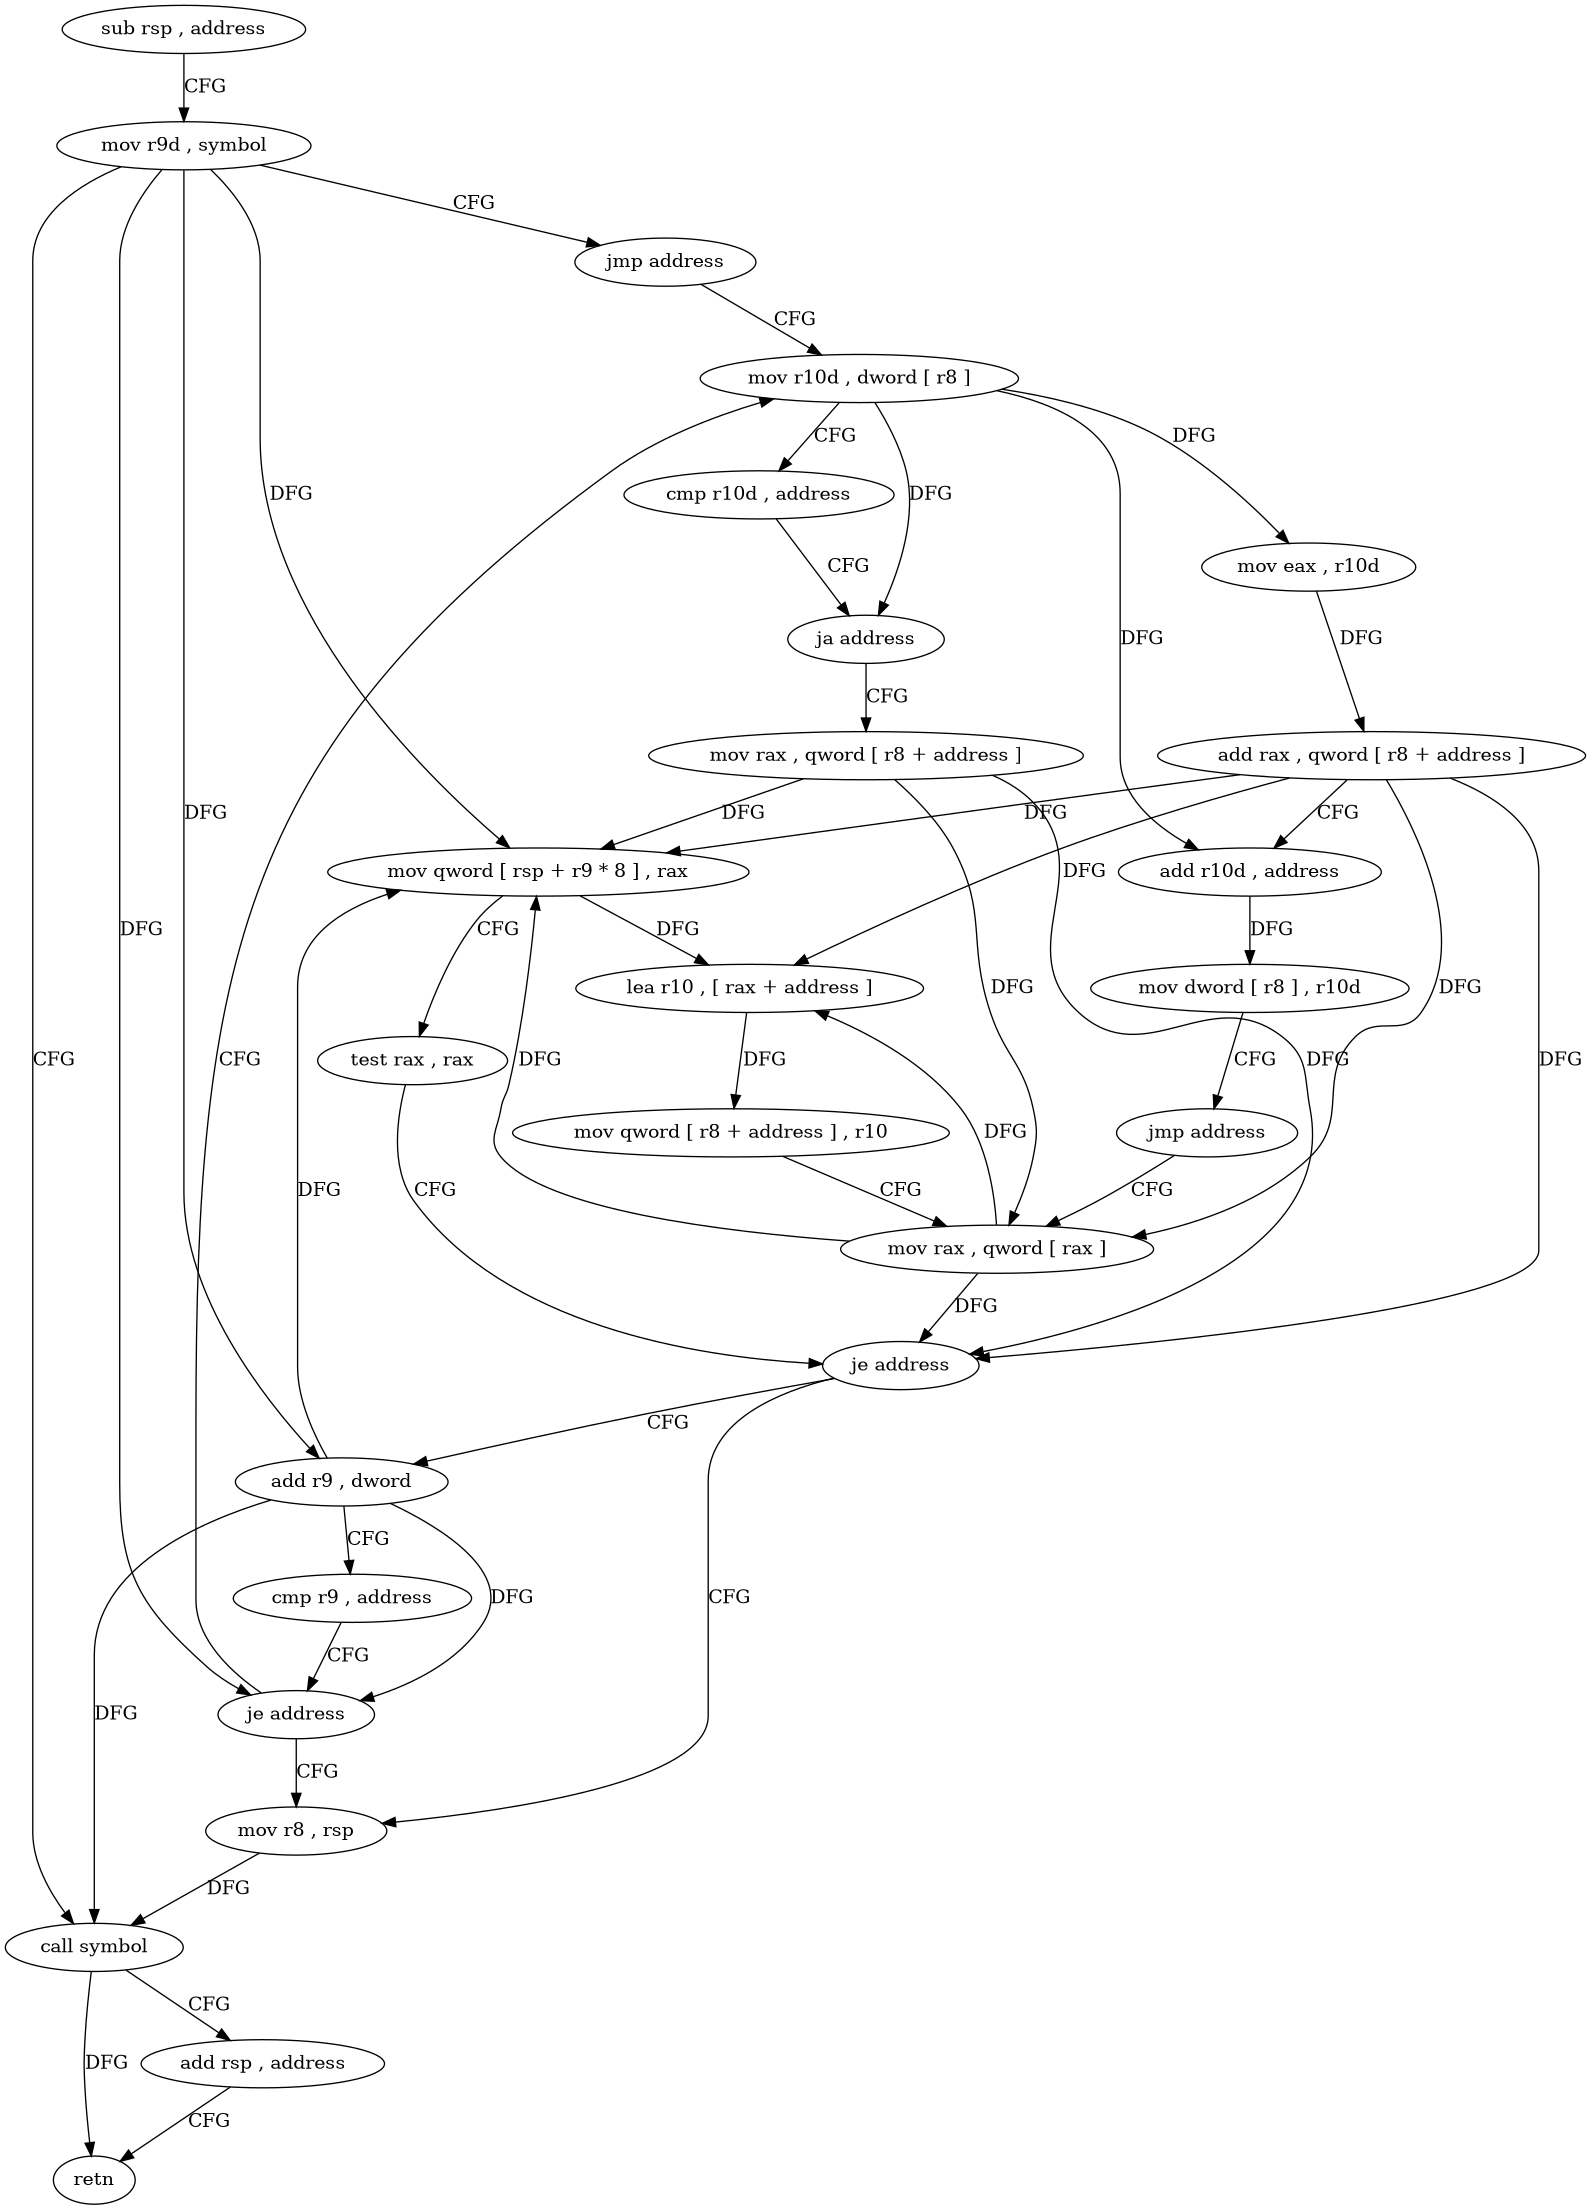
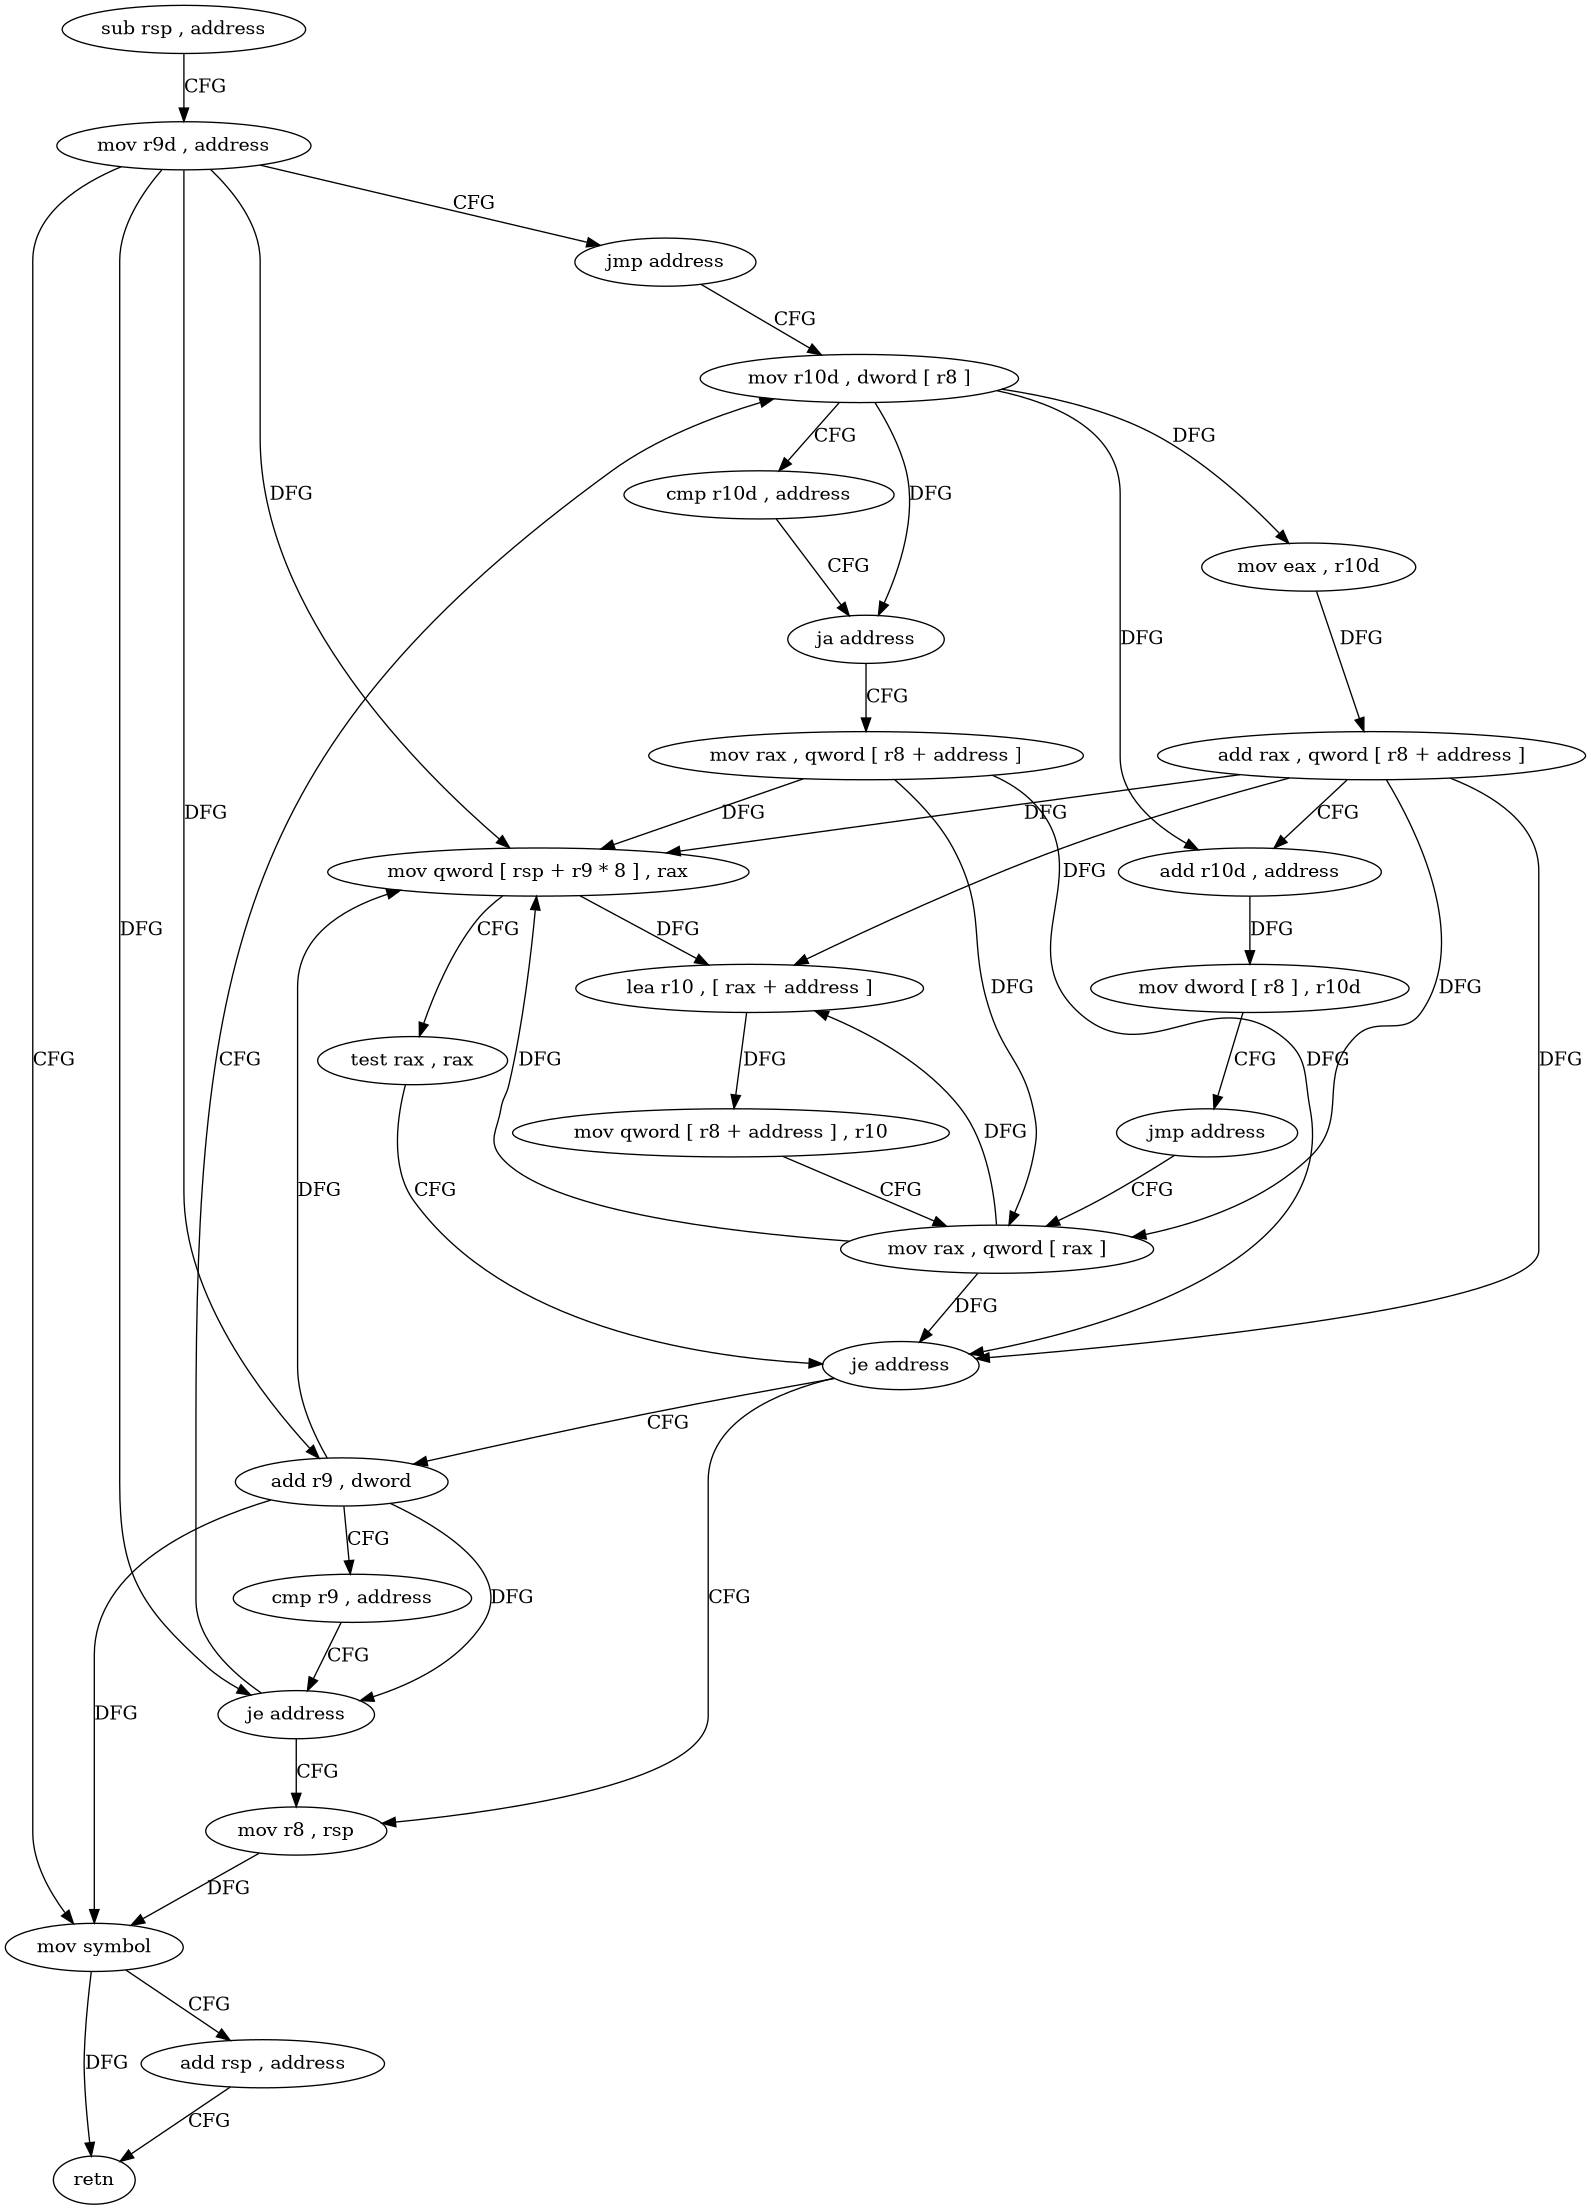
node "mov r9d , symbol": label "mov r9d , symbol" -> "mov r9d , address"
node "call symbol": label "call symbol" -> "mov symbol"
